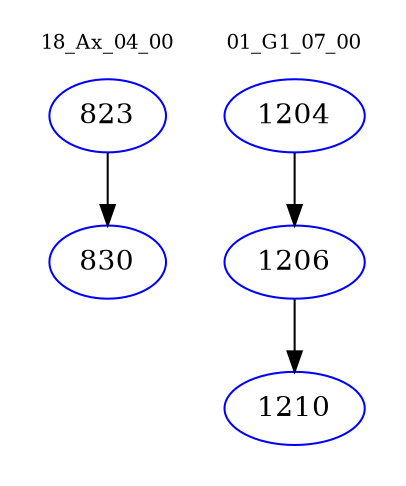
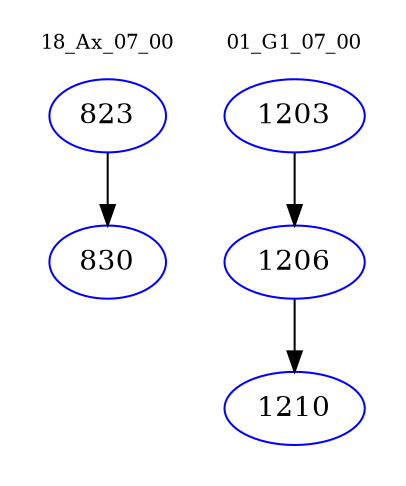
cluster "18_Ax_04_00": label "18_Ax_04_00" -> "18_Ax_07_00"
node "1204": label "1204" -> "1203"
